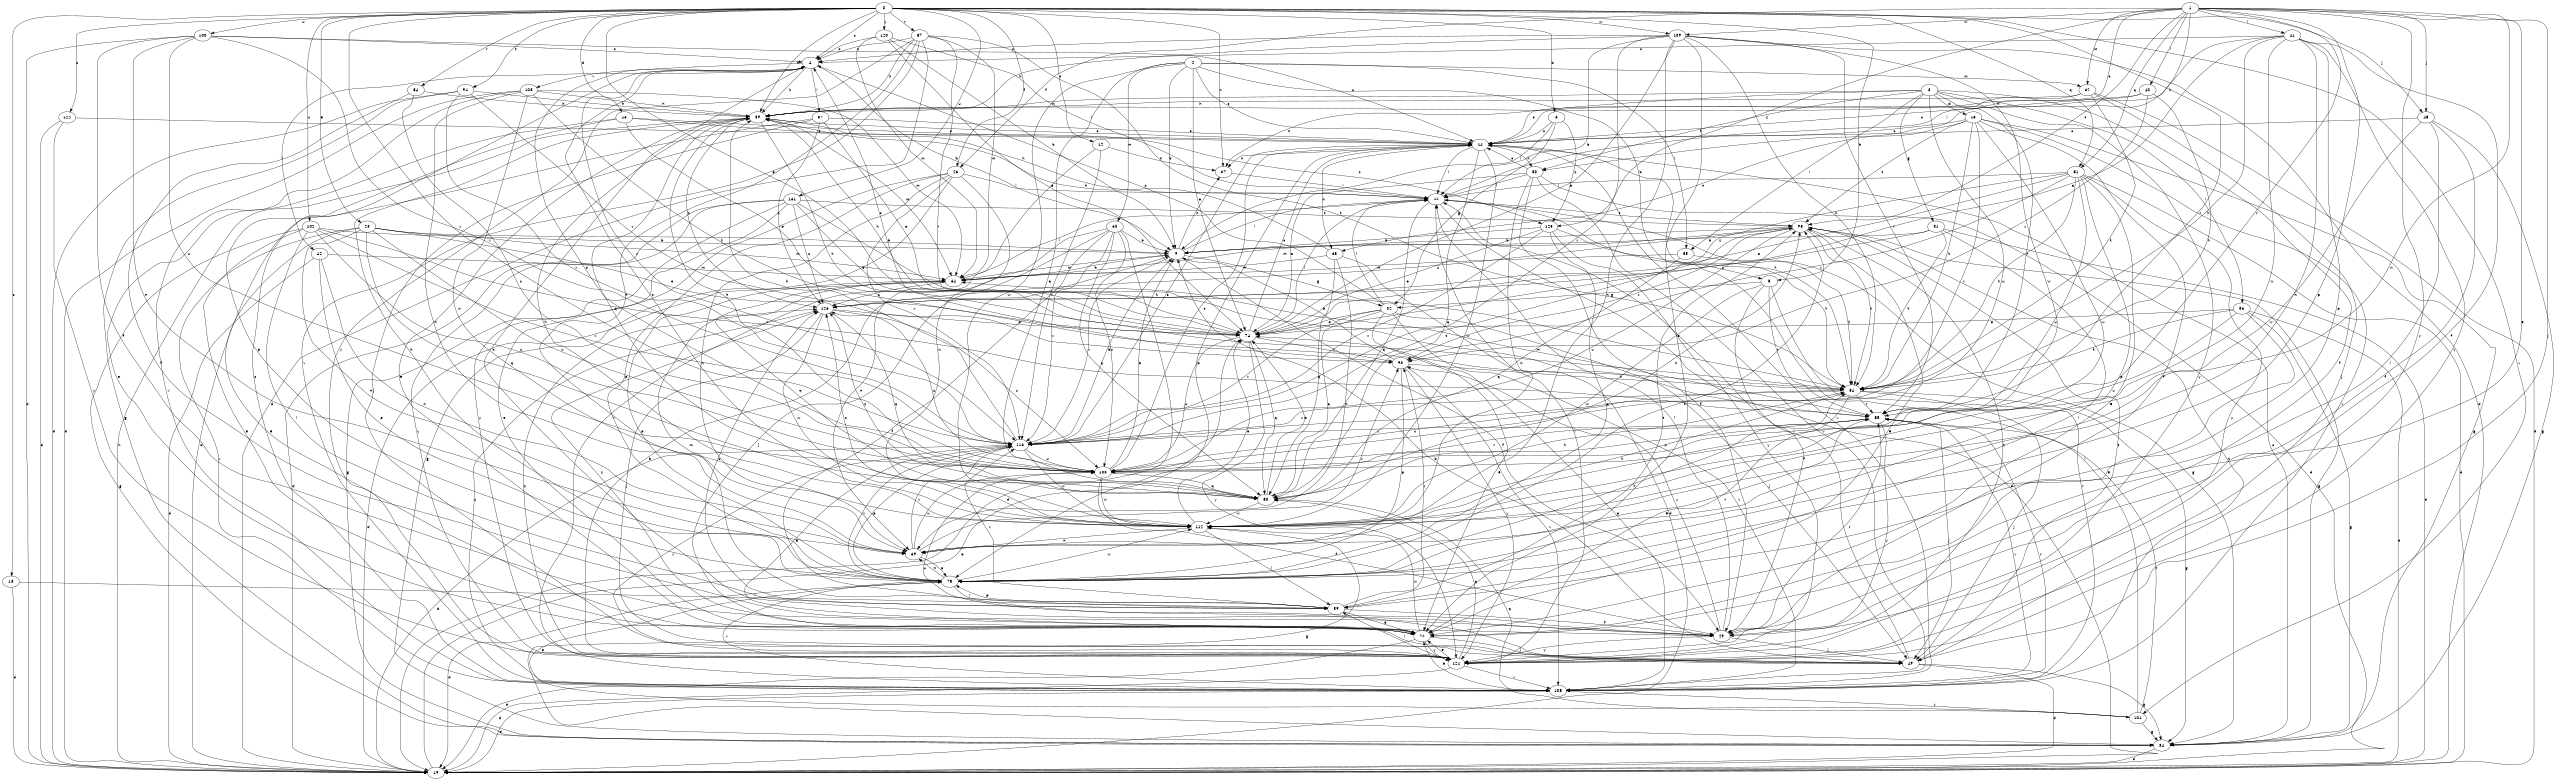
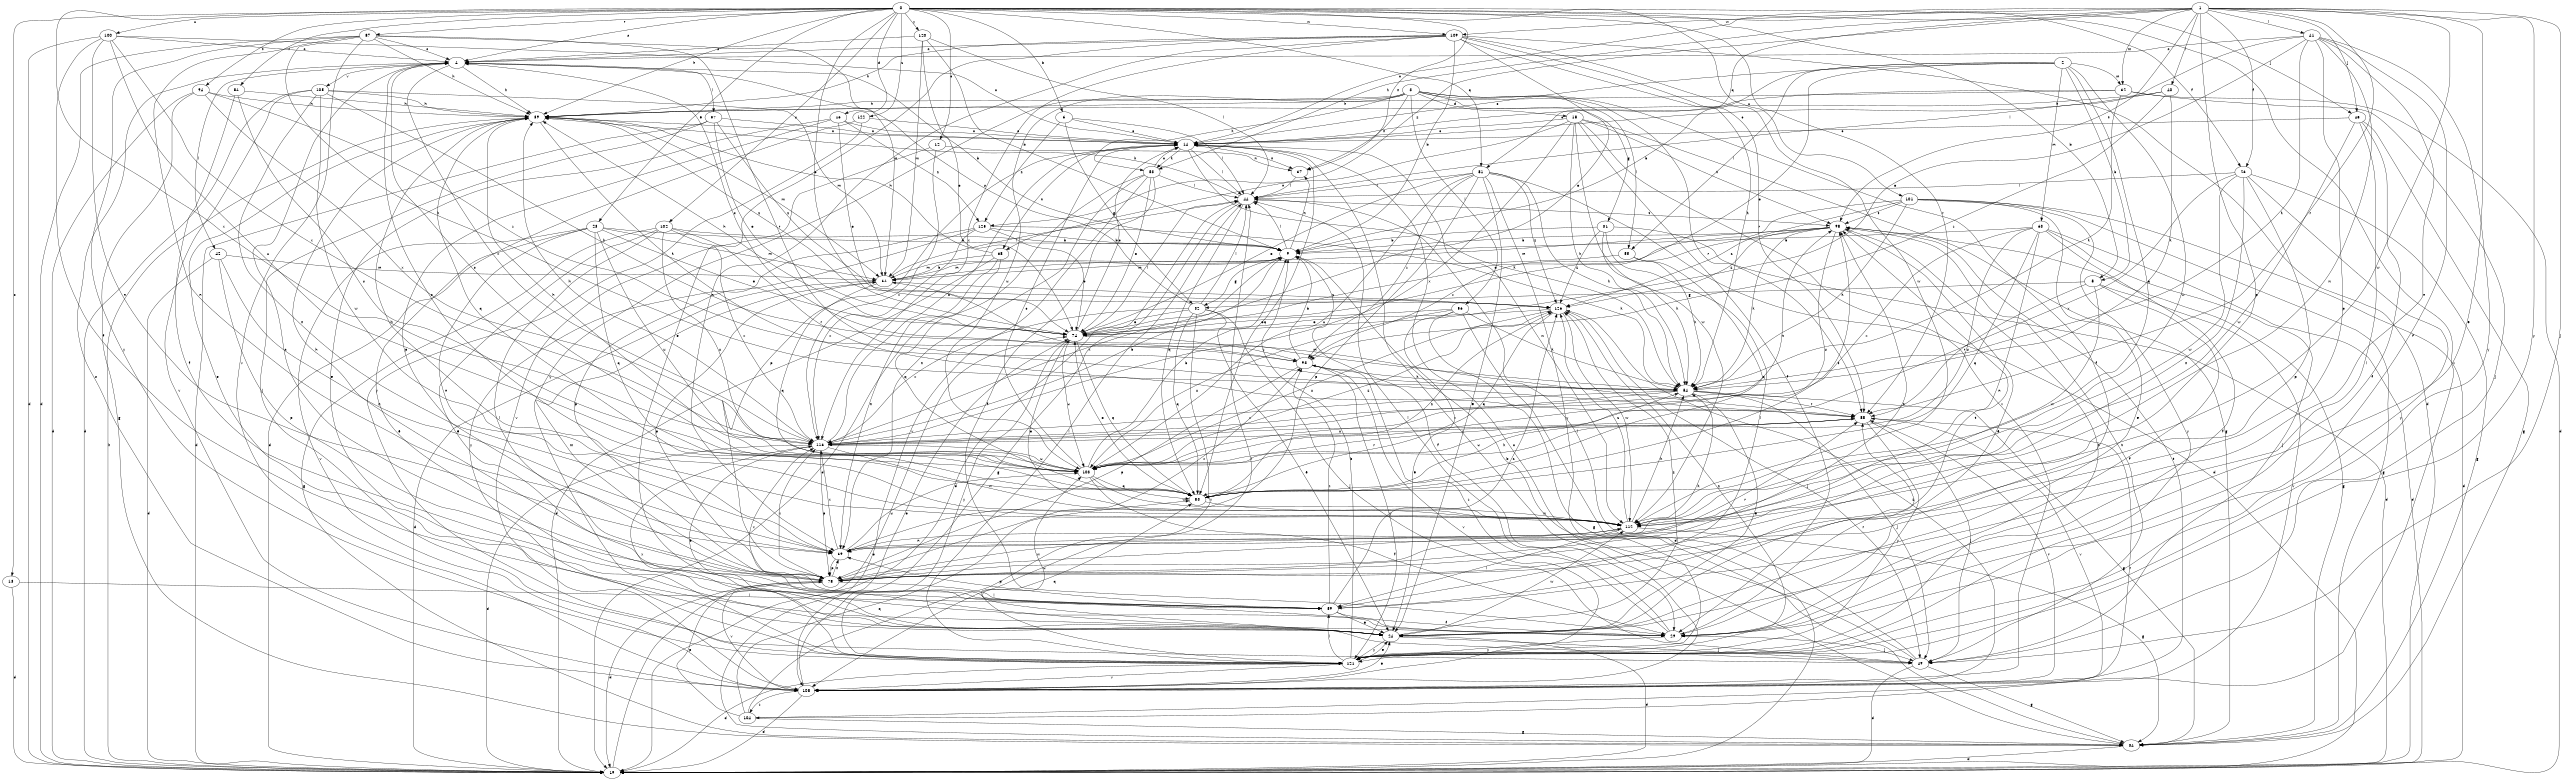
node "161": label "161" -> "101"
edge "59" -> "78": now "59" -> "69"
